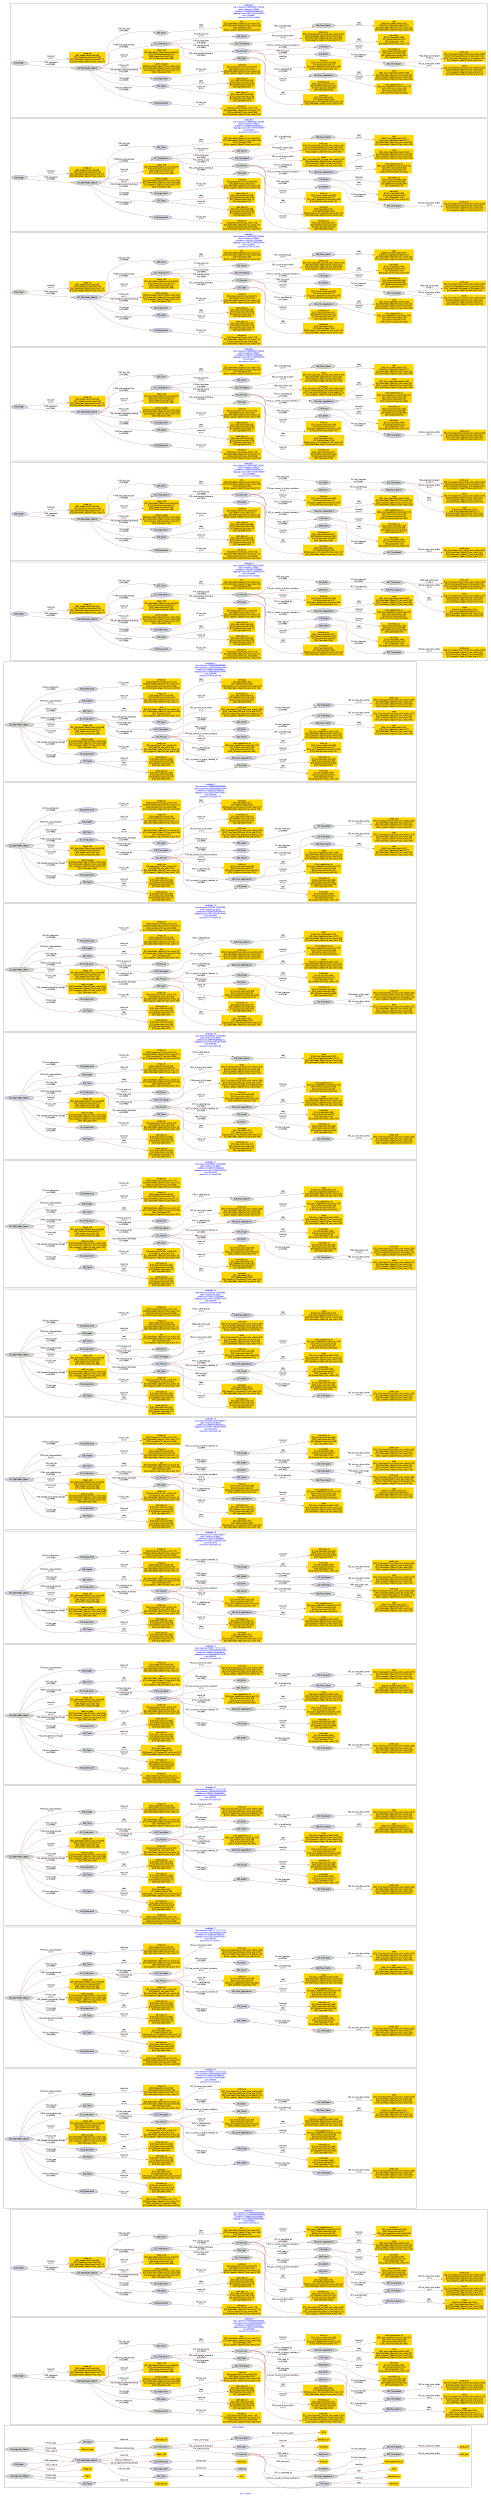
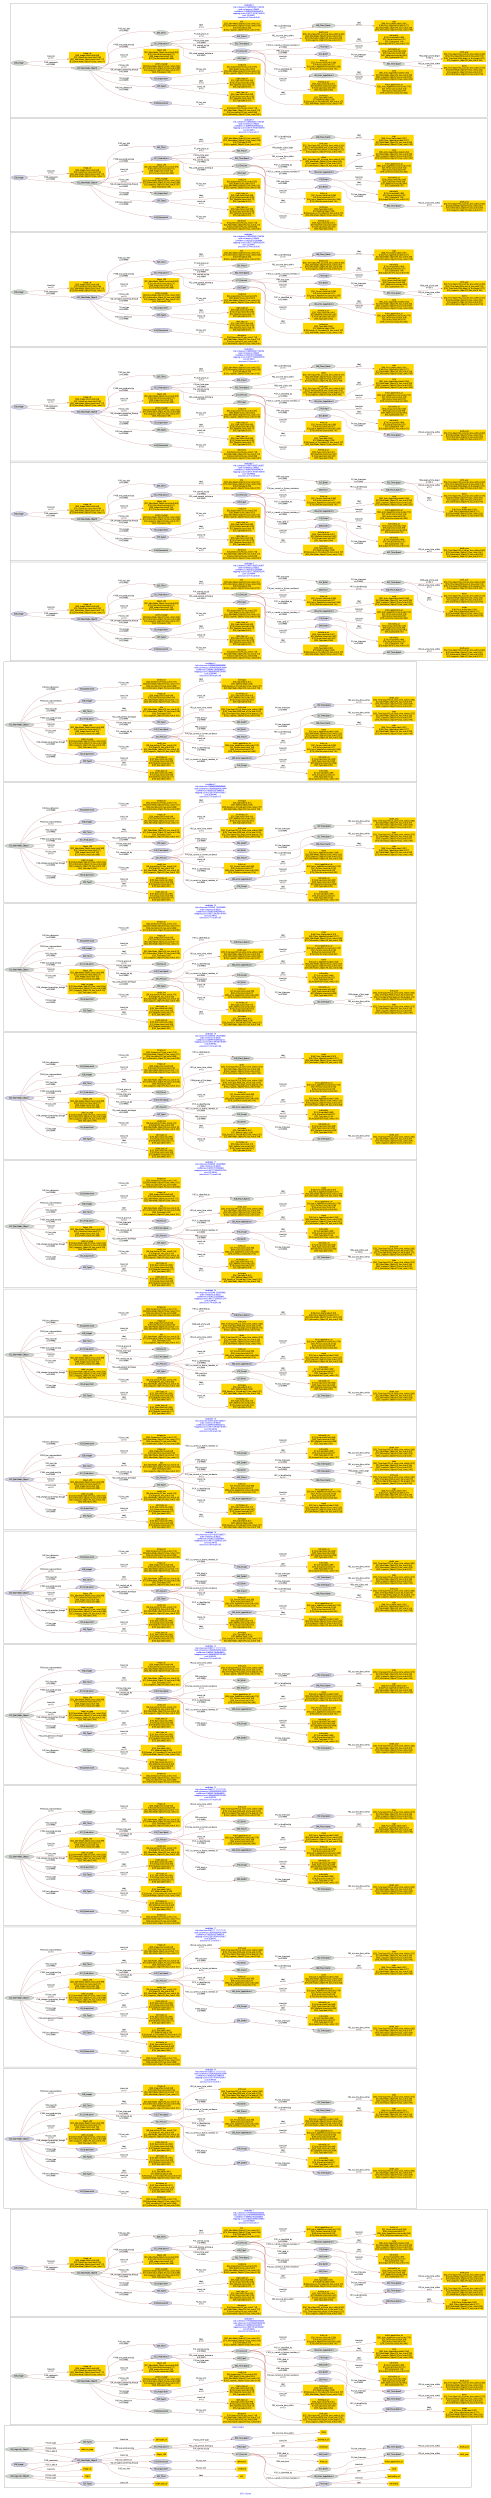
node "credit_line": fillcolor lightgray -> gold
edge "origin_type_uri" -> "E55_Type3": reversed
